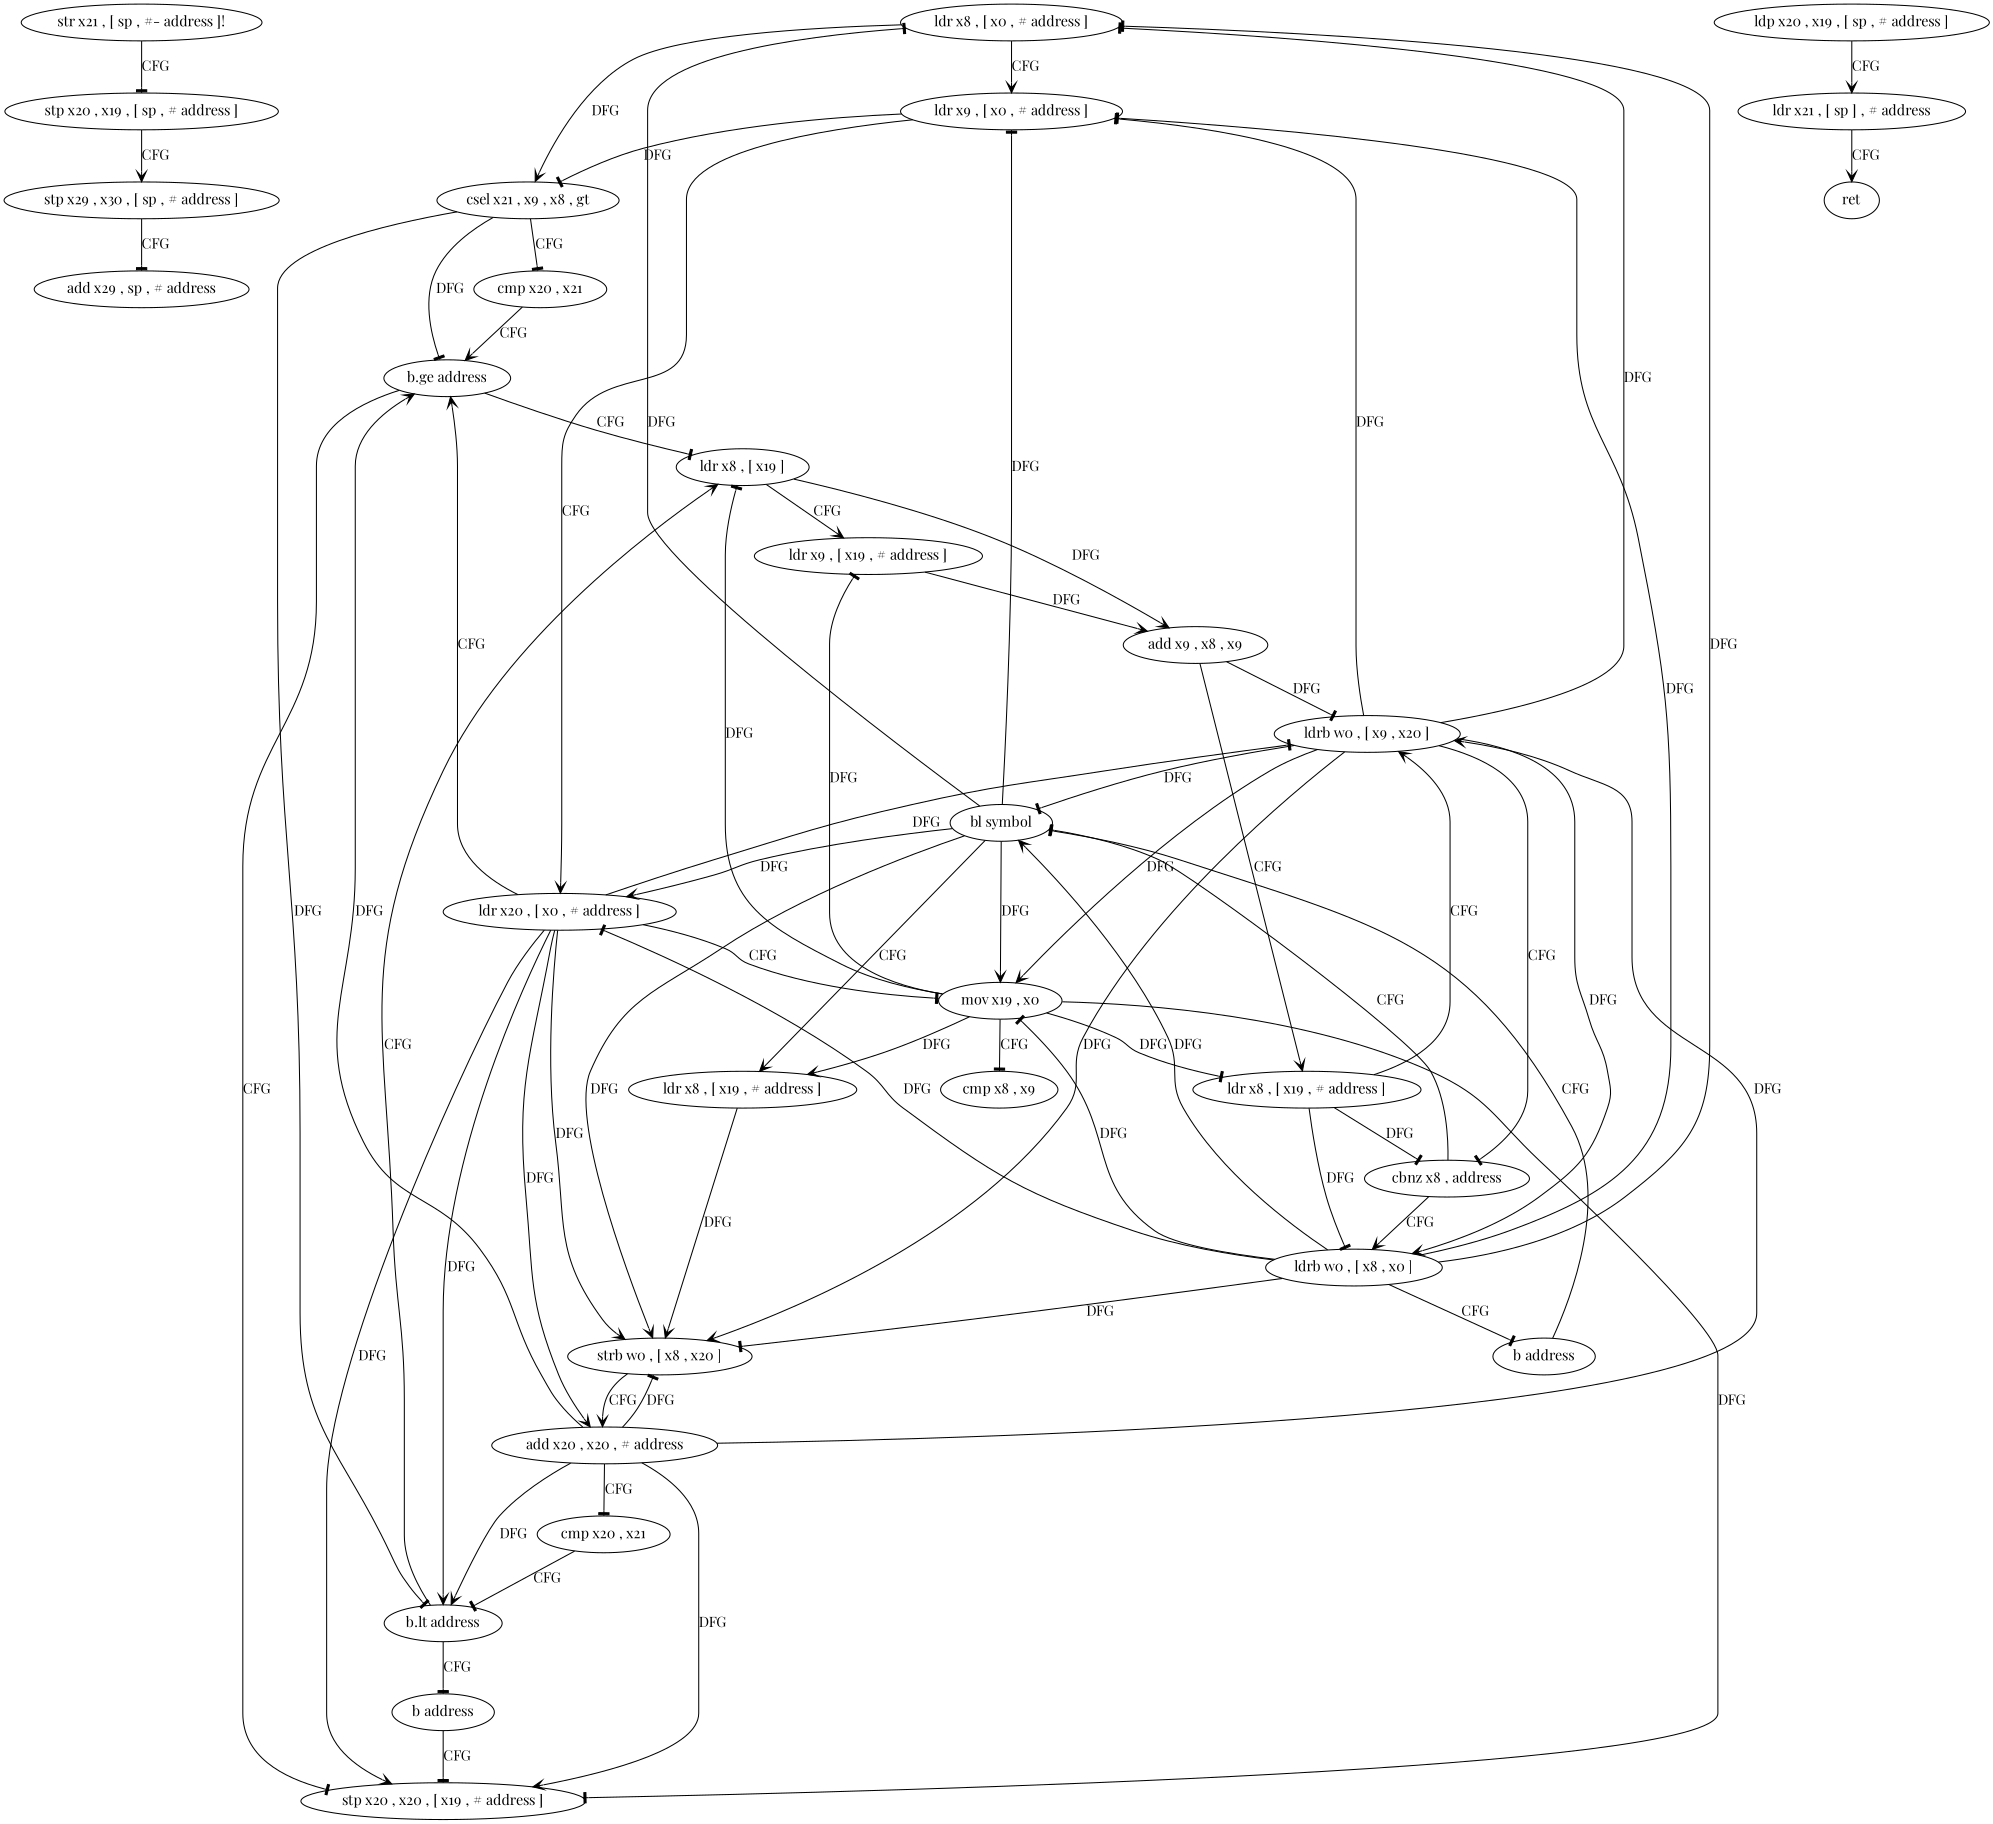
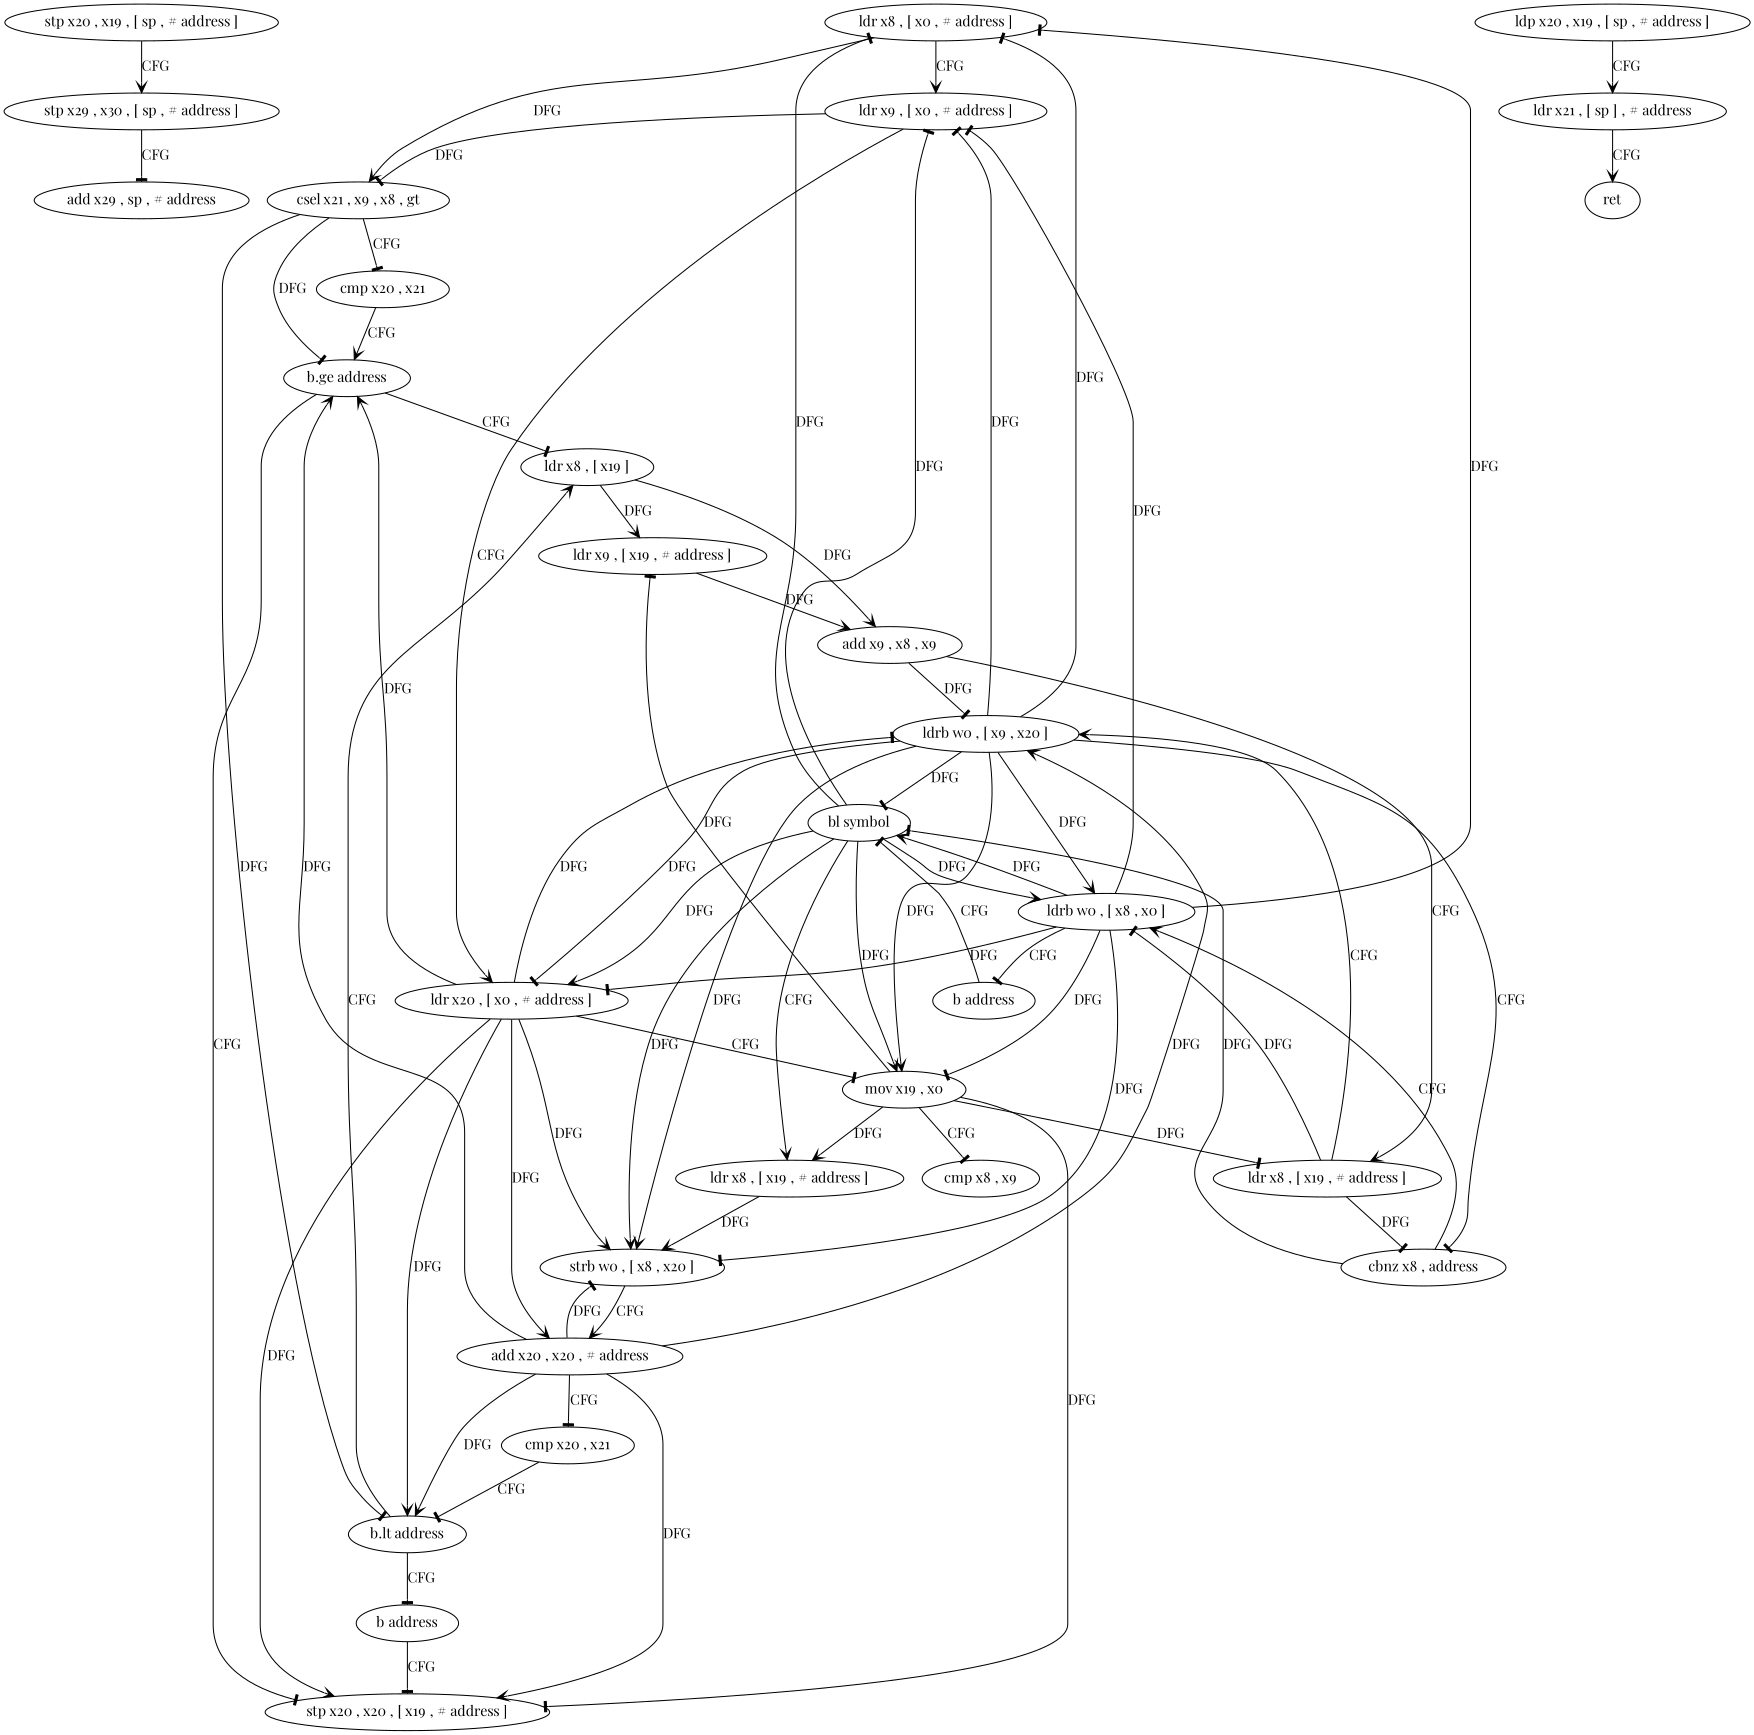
node "str x21 , [ sp , #- address ]!": removed
edge "ldr x8 , [ x19 ]" -> "ldr x9 , [ x19 , # address ]": label "CFG" -> "DFG"
edge "ldr x20 , [ x0 , # address ]" -> "b.ge address": label "CFG" -> "DFG"
edge "mov x19 , x0" -> "ldr x8 , [ x19 ]": removed, label "DFG"
edge "ldrb w0 , [ x9 , x20 ]" -> "ldr x20 , [ x0 , # address ]": added, label "DFG"
edge "bl symbol" -> "ldrb w0 , [ x8 , x0 ]": added, label "DFG"
edge "cbnz x8 , address" -> "bl symbol": label "CFG" -> "DFG"
